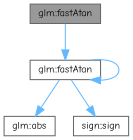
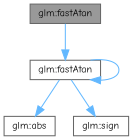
node "sign::sign": label "sign::sign" -> "glm::sign"
